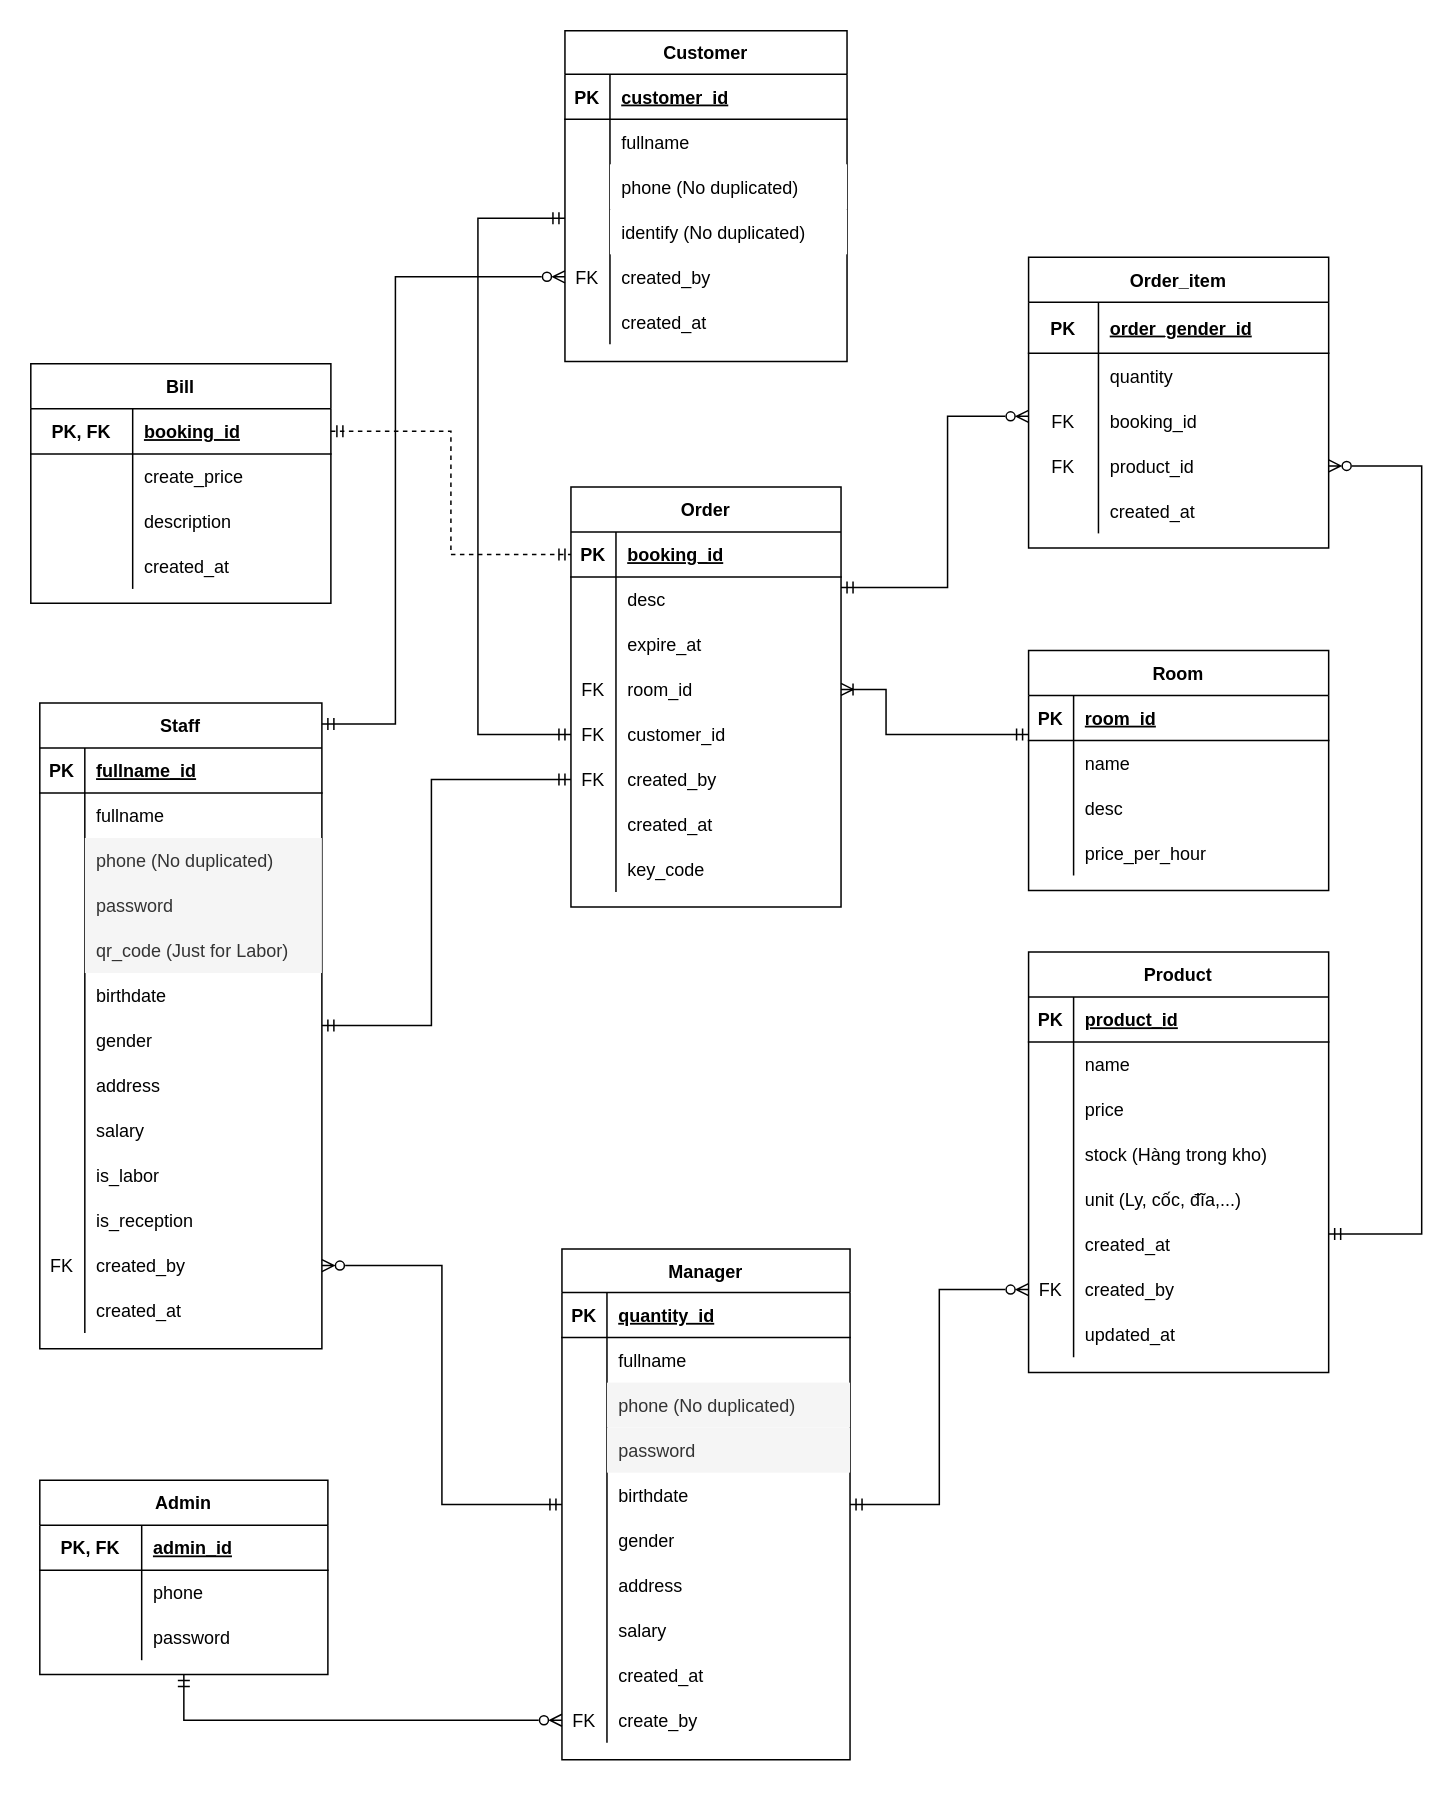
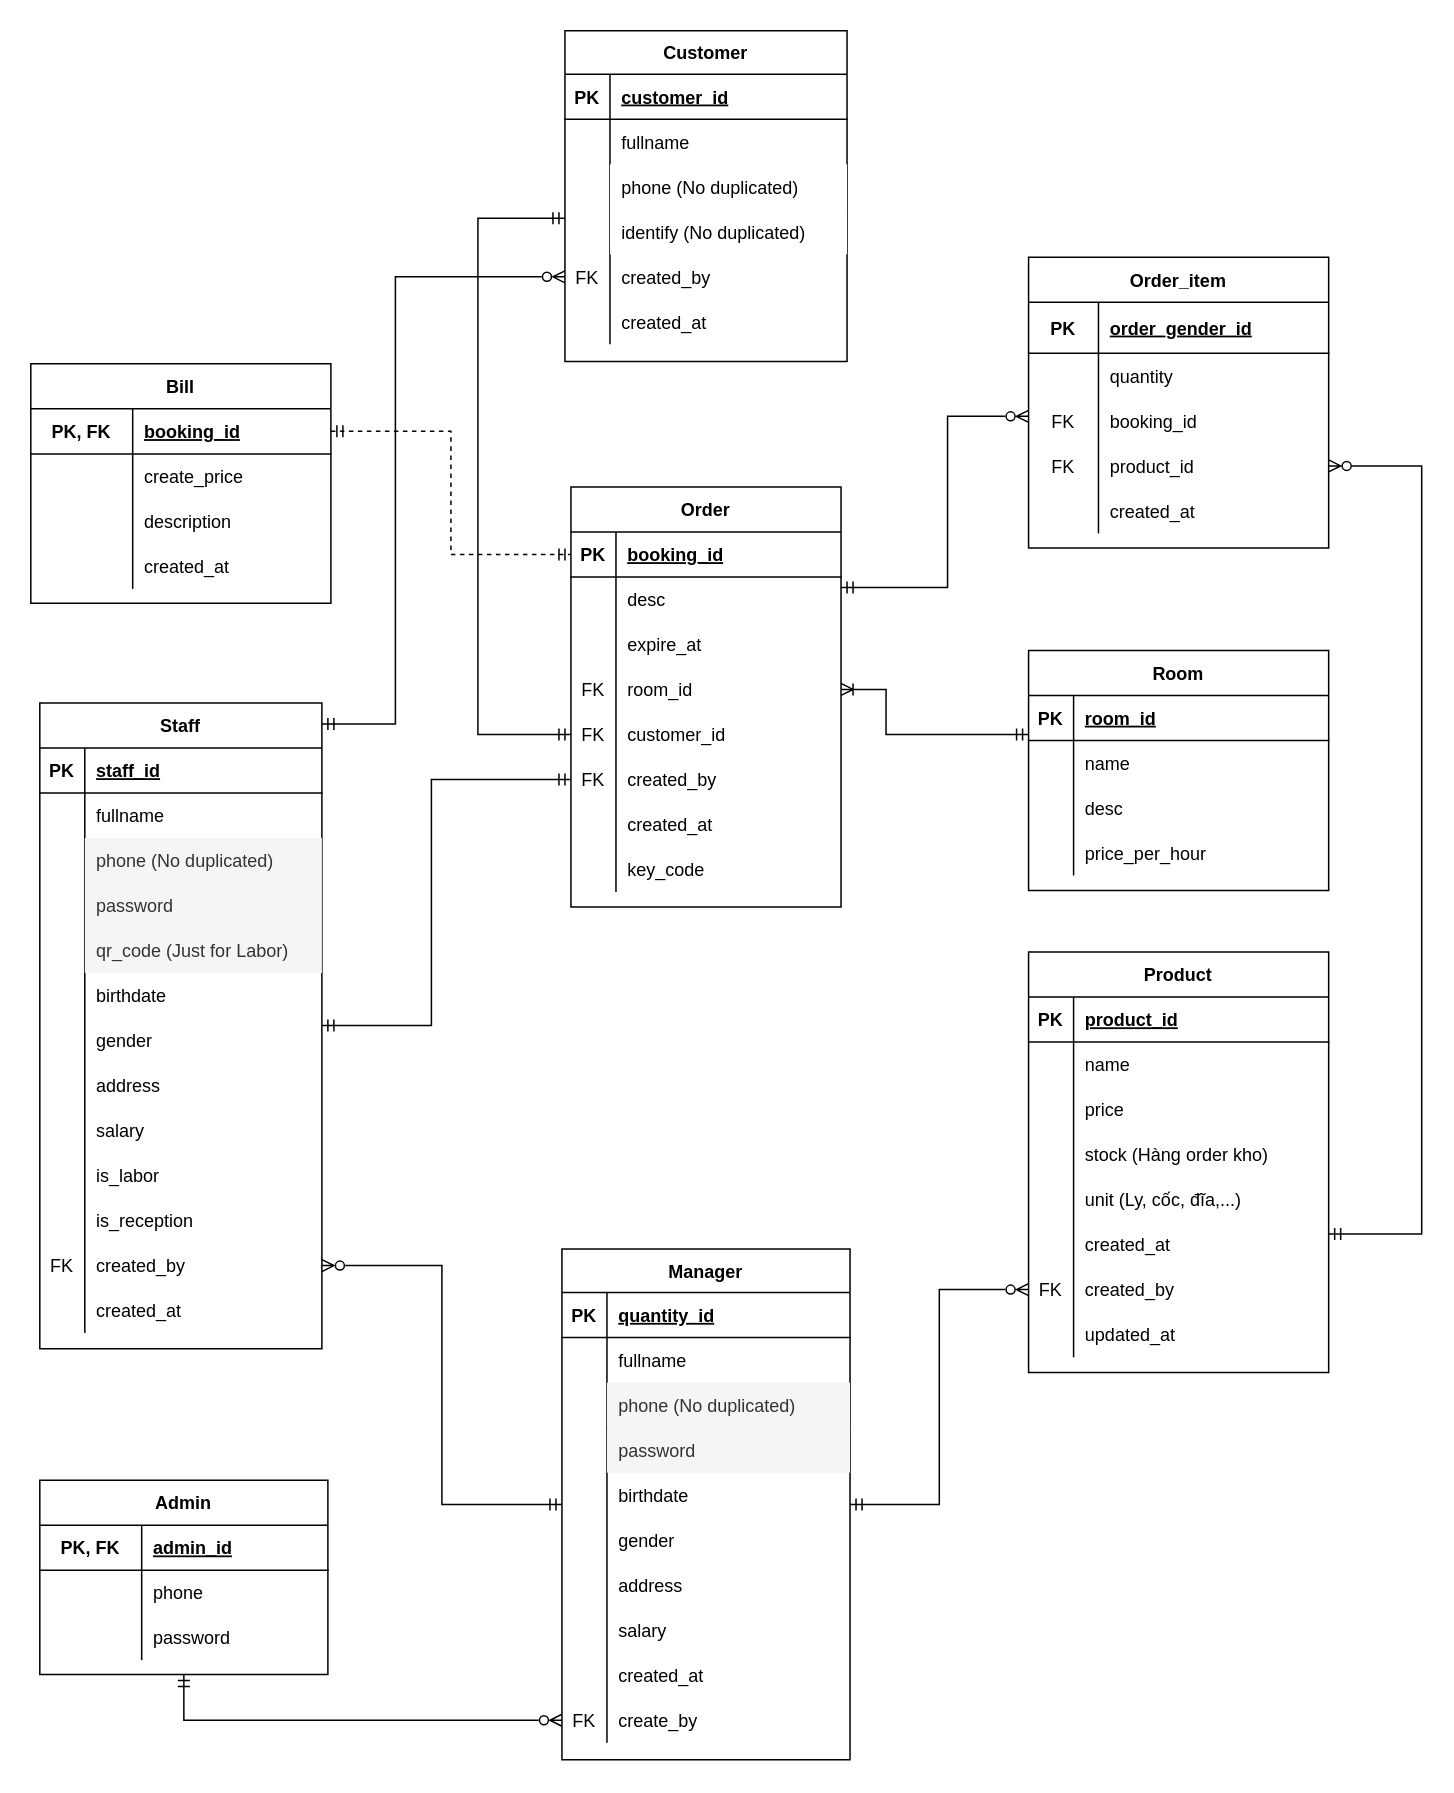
node "fullname_id": label "fullname_id" -> "staff_id"
node "stock (Hàng trong kho)": label "stock (Hàng trong kho)" -> "stock (Hàng order kho)"
